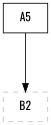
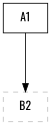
node "A5": label "A5" -> "A1"
